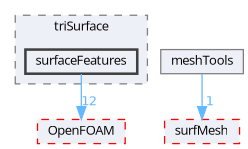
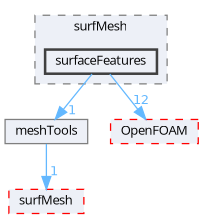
cluster "triSurface": label "triSurface" -> "surfMesh"
edge "surfaceFeatures" -> "meshTools": added
